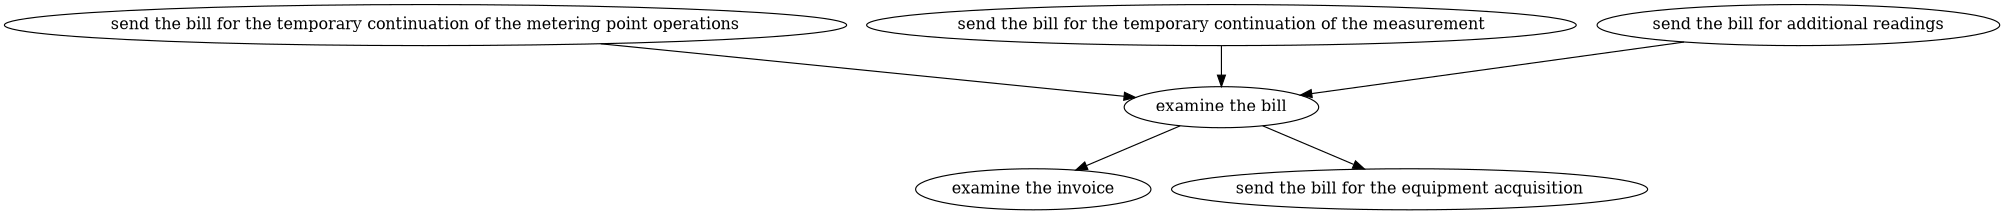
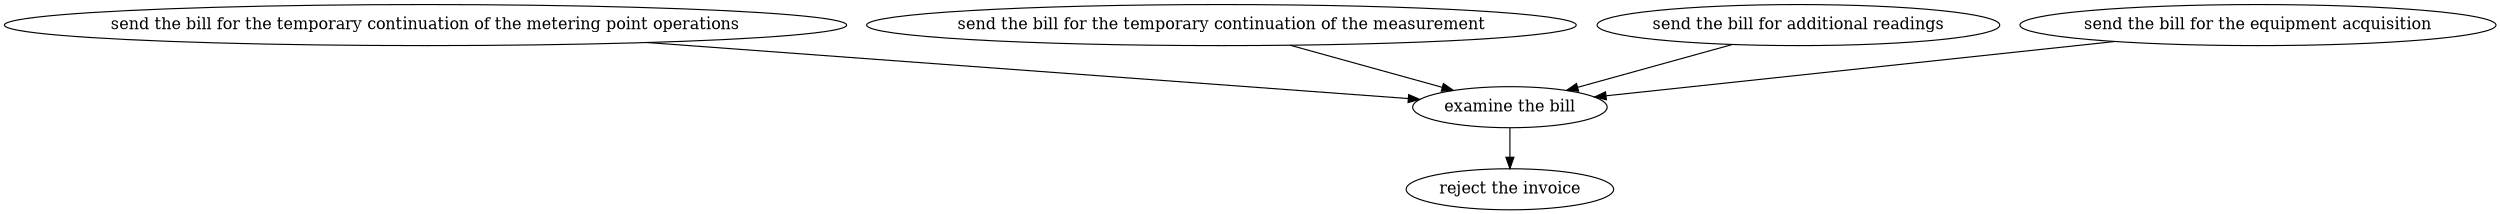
edge "examine the bill" -> "send the bill for the equipment acquisition": reversed
node "examine the invoice": label "examine the invoice" -> "reject the invoice"
